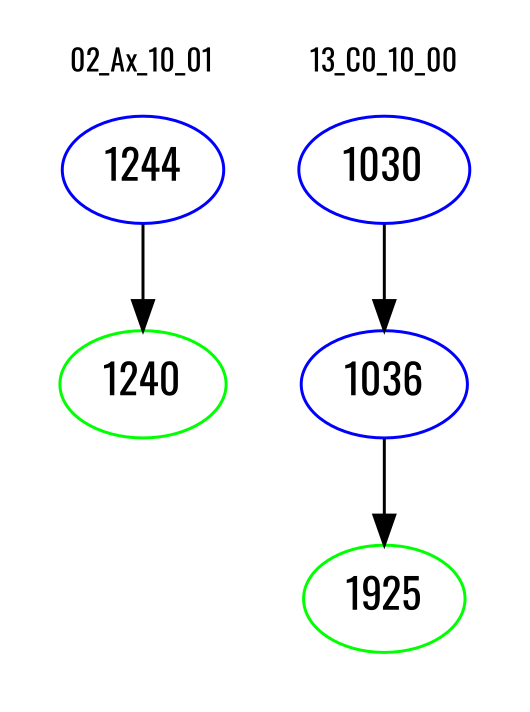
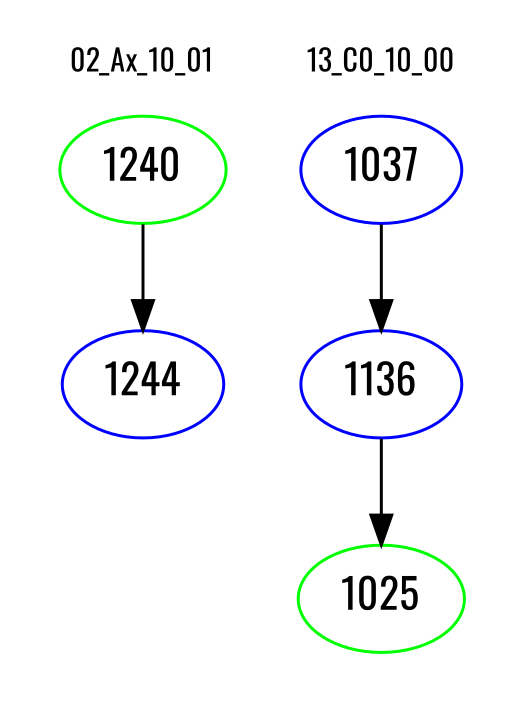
node "1030": label "1030" -> "1037"
edge "1244" -> "1240": reversed
node "1036": label "1036" -> "1136"
node "1925": label "1925" -> "1025"
